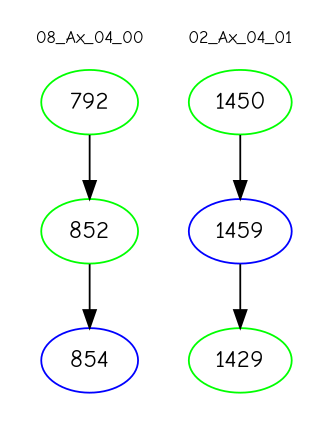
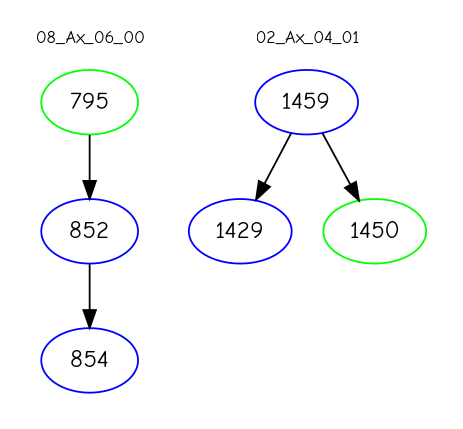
cluster "08_Ax_04_00": label "08_Ax_04_00" -> "08_Ax_06_00"
node "792": label "792" -> "795"
edge "1450" -> "1459": reversed
node "852": color green -> blue
node "1429": color green -> blue
